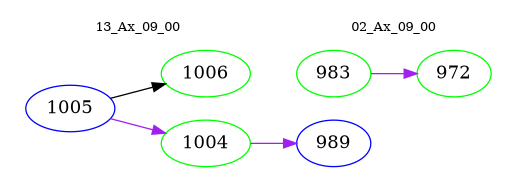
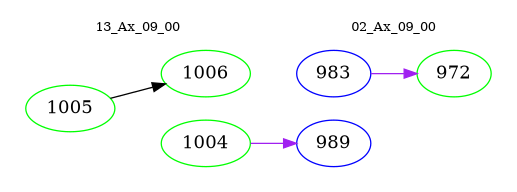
node "983": color green -> blue
node "1005": color blue -> green
edge "1005" -> "1004": removed
